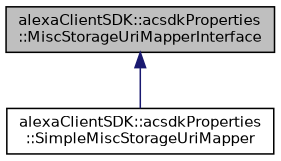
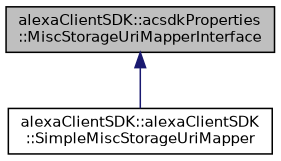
node "alexaClientSDK::acsdkProperties ::SimpleMiscStorageUriMapper": label "alexaClientSDK::acsdkProperties ::SimpleMiscStorageUriMapper" -> "alexaClientSDK::alexaClientSDK ::SimpleMiscStorageUriMapper"
